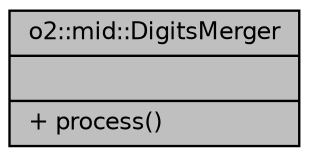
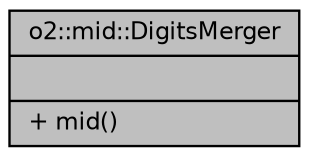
node "o2::mid::DigitsMerger": text "+ process()" -> "+ mid()"
